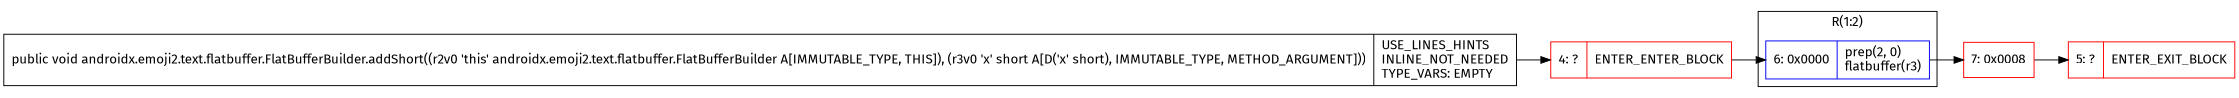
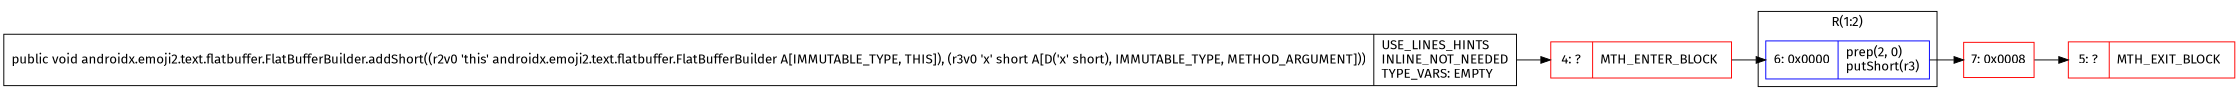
node "4: ?": text "ENTER_ENTER_BLOCK" -> "MTH_ENTER_BLOCK"
node "5: ?": text "ENTER_EXIT_BLOCK" -> "MTH_EXIT_BLOCK"
node "6: 0x0000": text "flatbuffer(r3)" -> "putShort(r3)"
